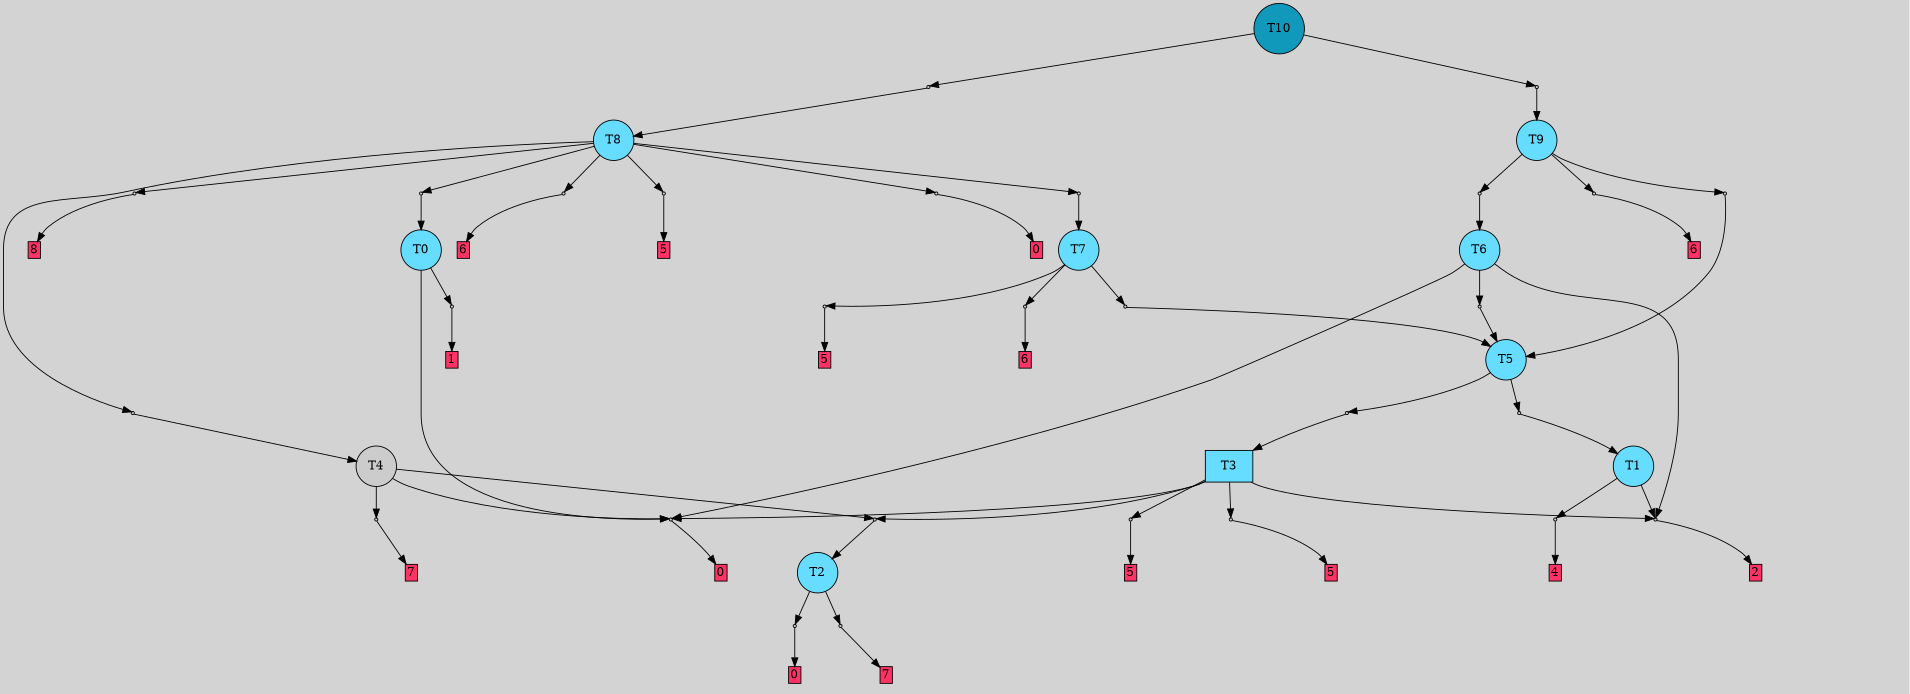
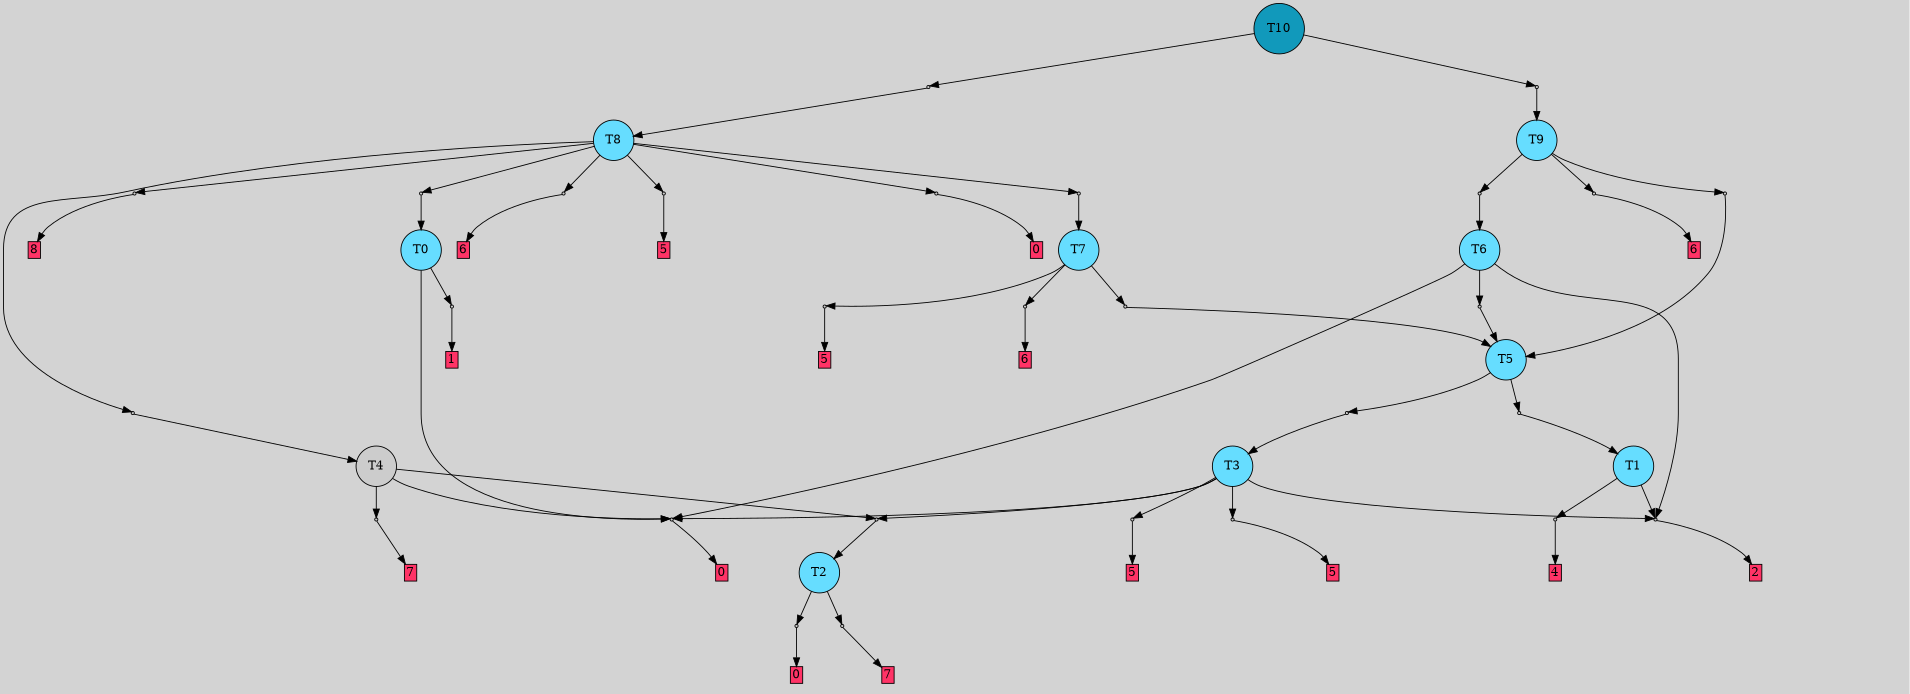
node "T3": shape box -> circle
